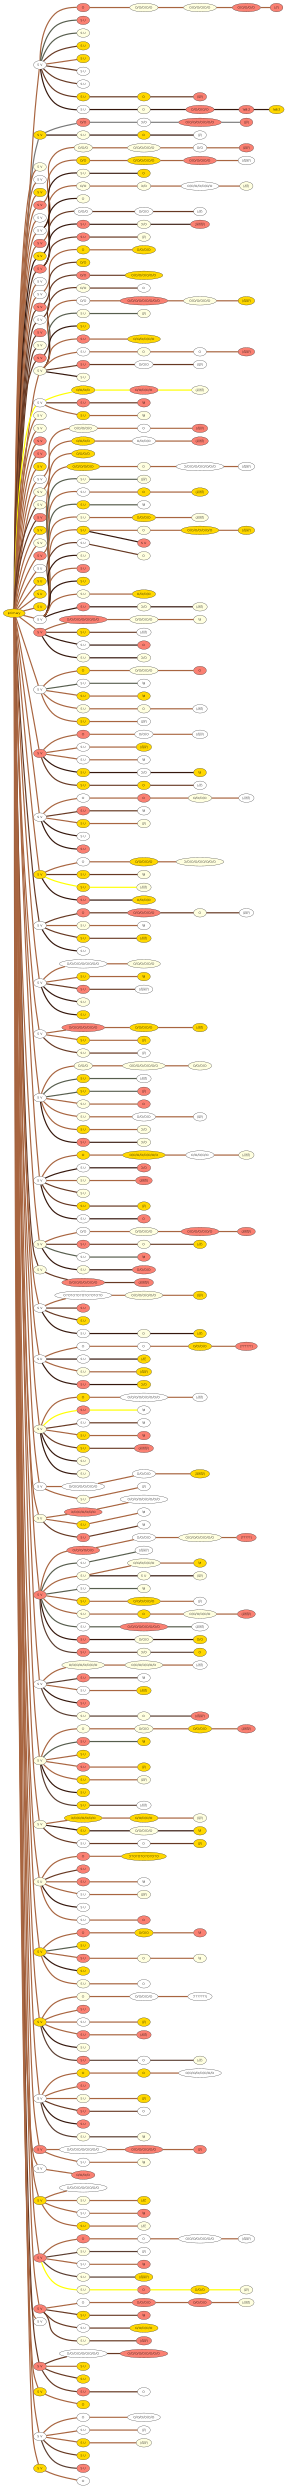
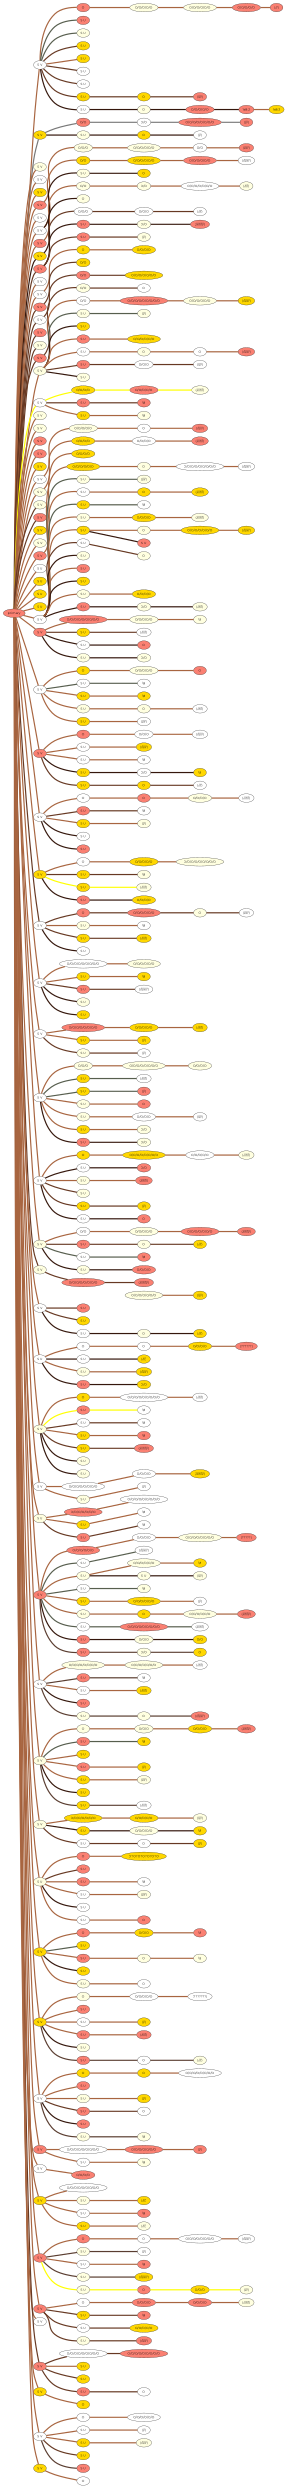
edge "1s8:2" -- "1s8:3": color #35170c -> #a86540
node "primary": fillcolor gold -> salmon
node "O?O?O?O?O?O?O?O?O": removed
